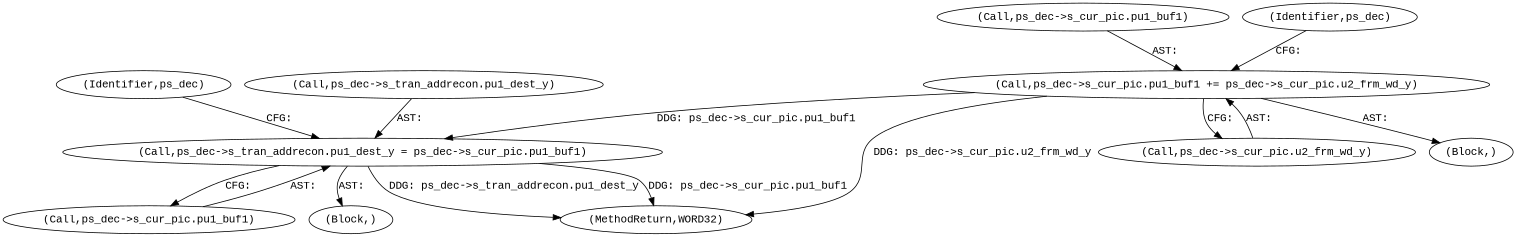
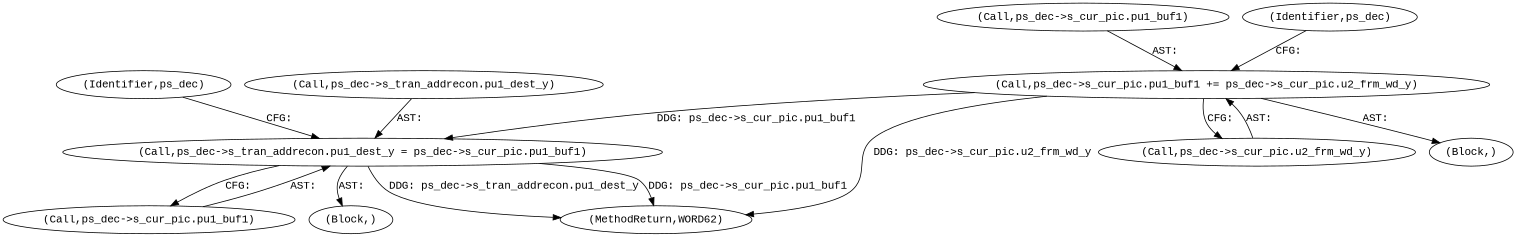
node "(MethodReturn,WORD32)": label "(MethodReturn,WORD32)" -> "(MethodReturn,WORD62)"
